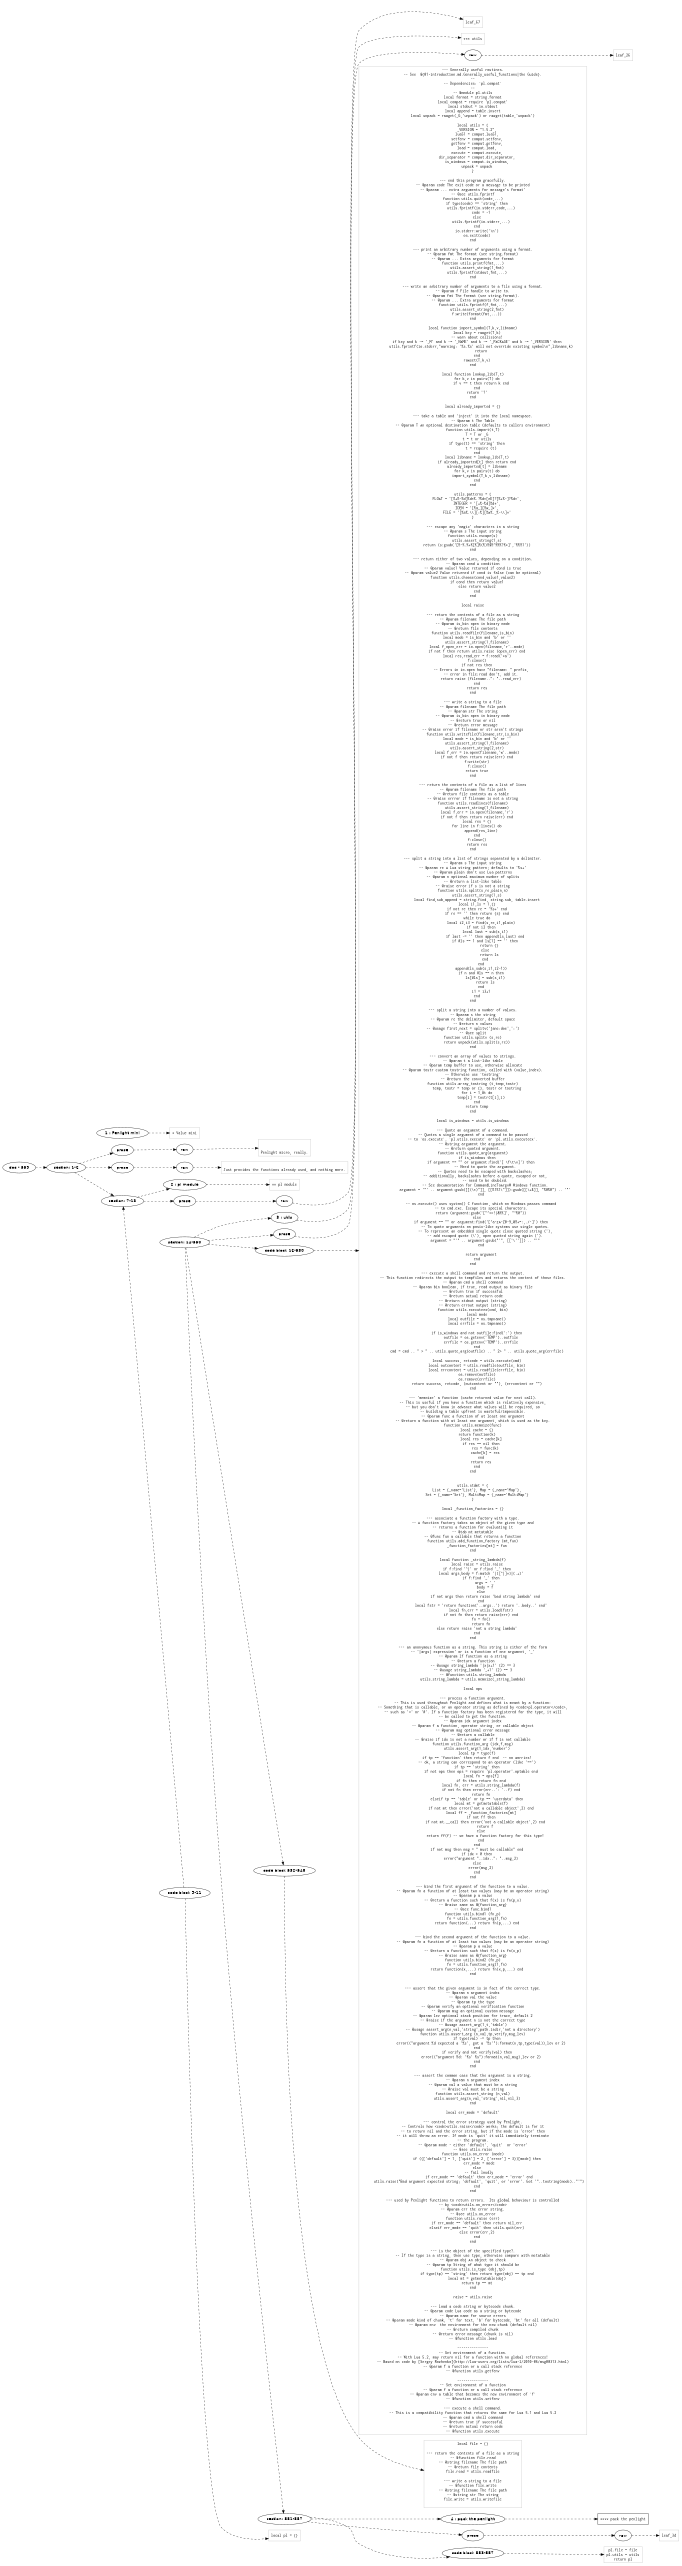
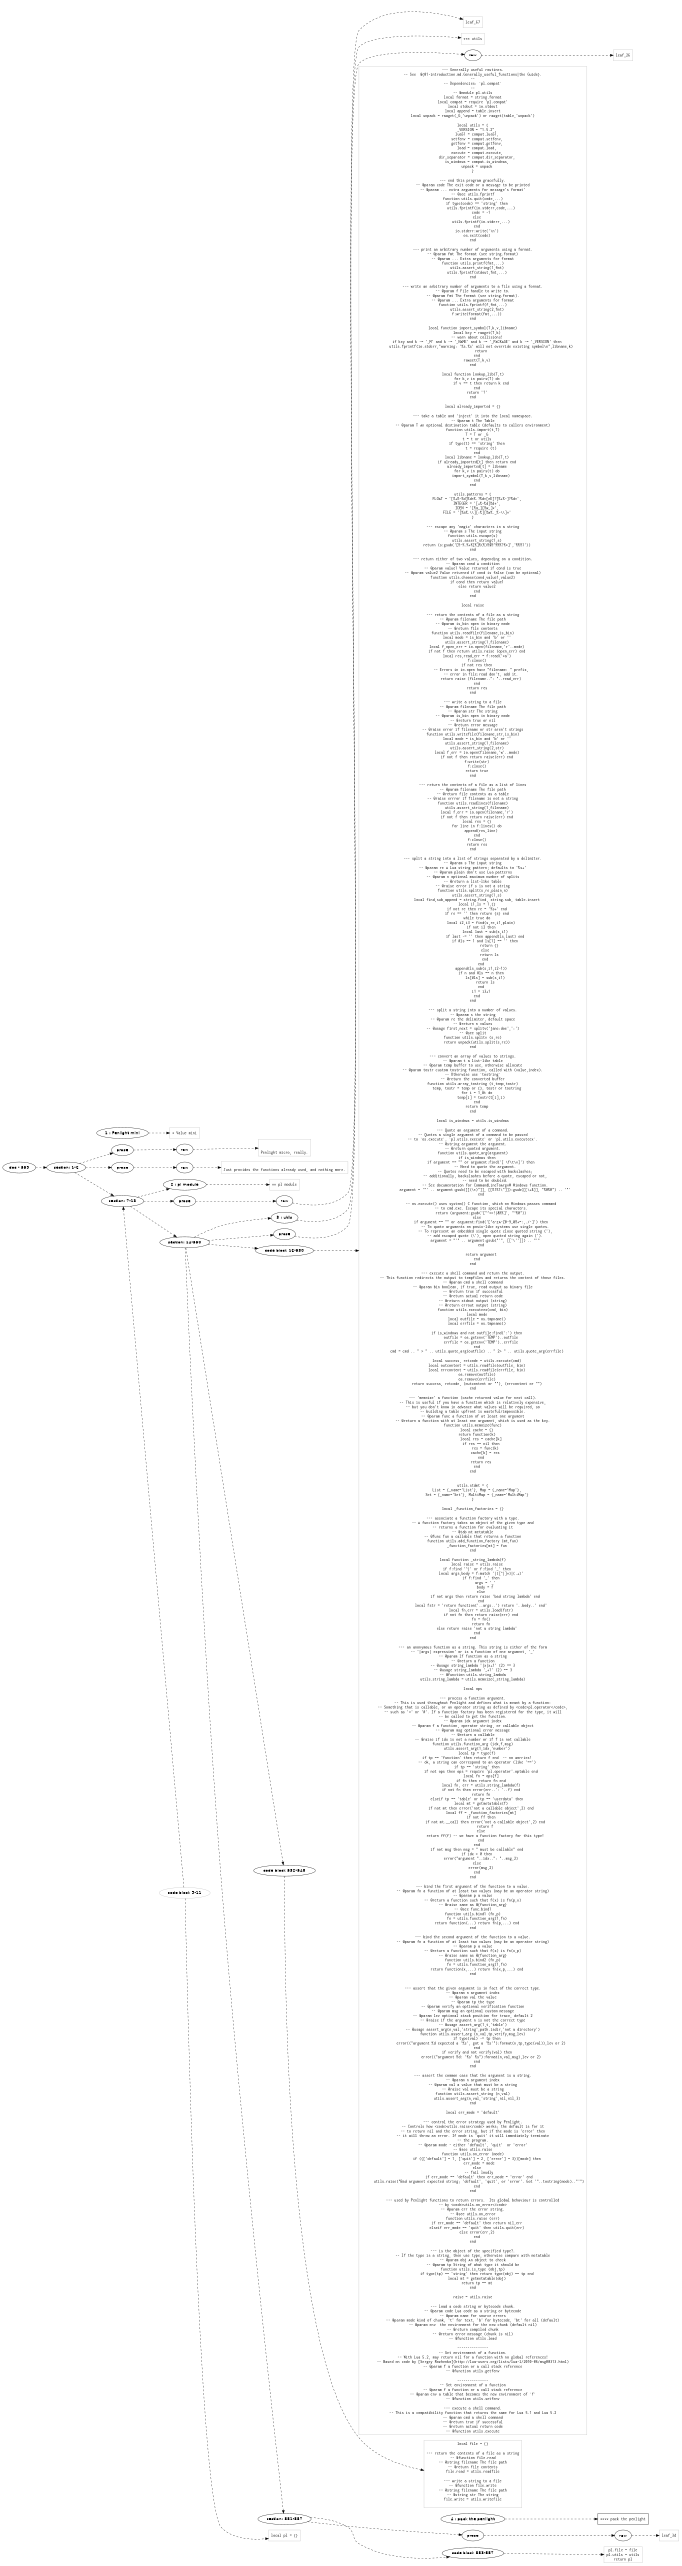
edge "section: 7-13" -> "section: 14-550": added
node "code block 9-11": color black -> Gray
edge "section: 551-557" -> "4 : pack the penlight": removed
